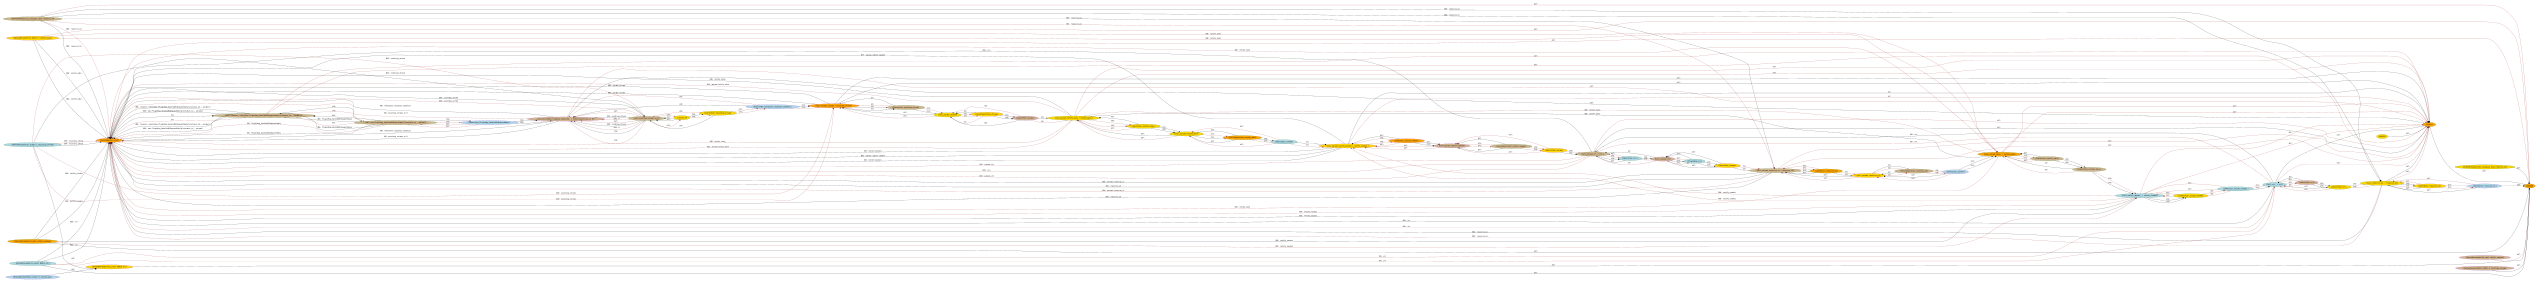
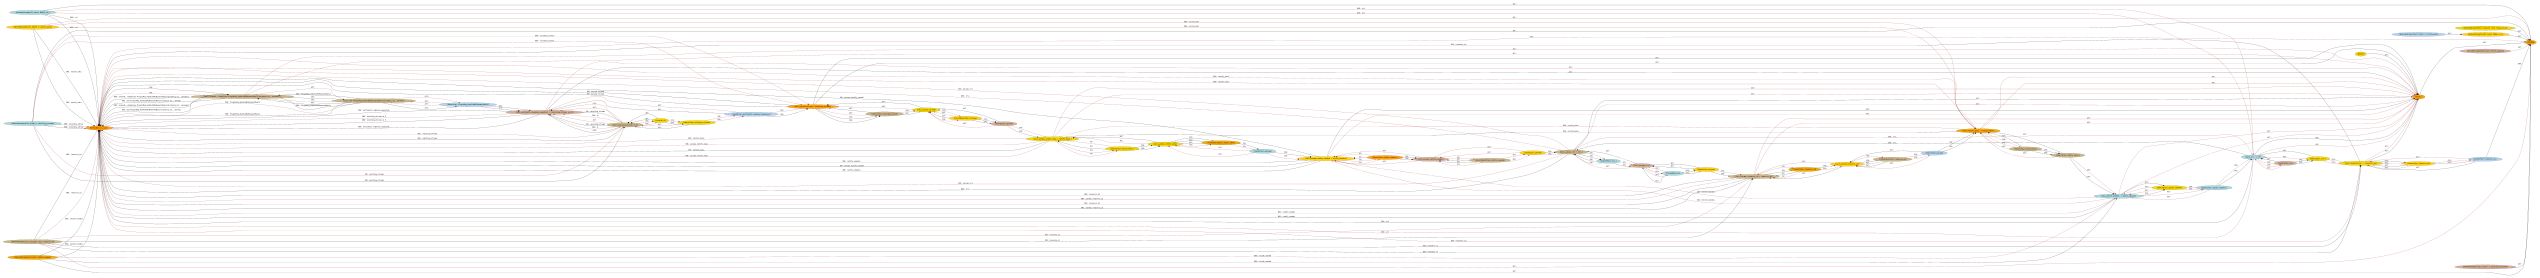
edge "(MethodParameterIn,intptr_t existing_stream)" -> "(MethodParameterOut,const GURL& url)": now "(MethodParameterIn,intptr_t existing_stream)" -> "1000100"
node "(MethodParameterOut,intptr_t existing_stream)": label "(MethodParameterOut,intptr_t existing_stream)" -> "(MethodParameterOut,intptr_t existing_unsigned)"
